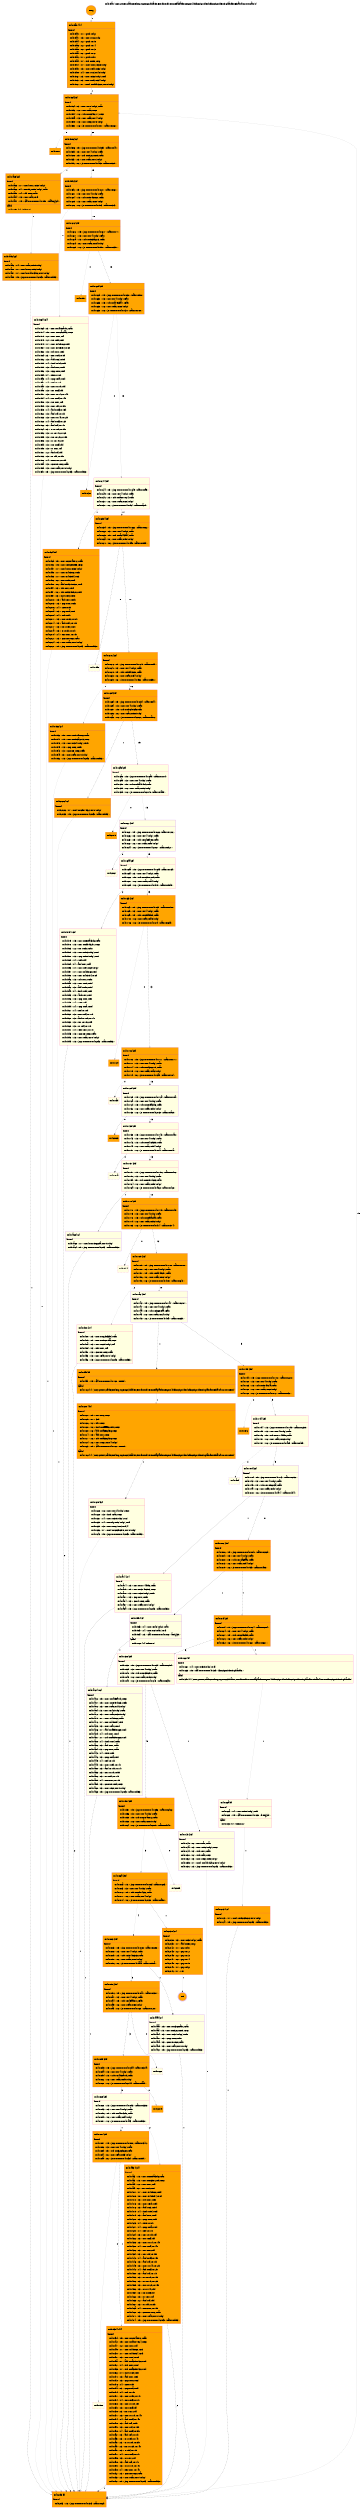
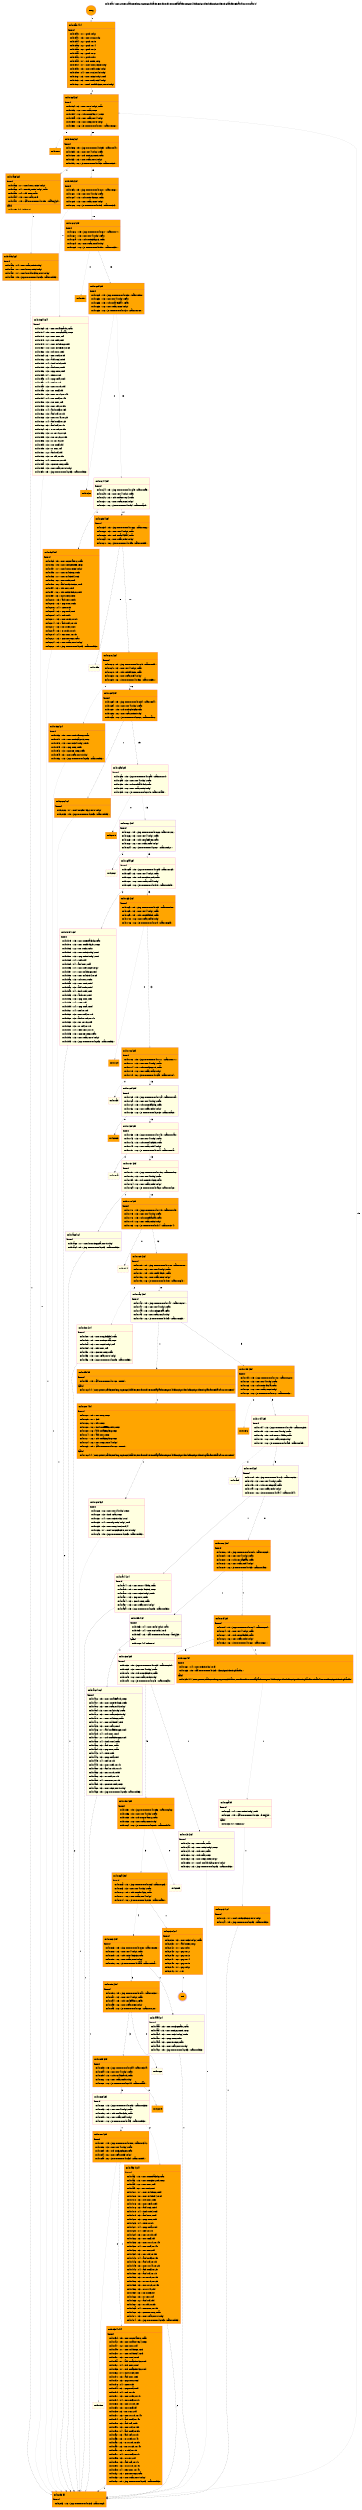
node "0x401c61 [9]": fillcolor lightyellow -> orange
